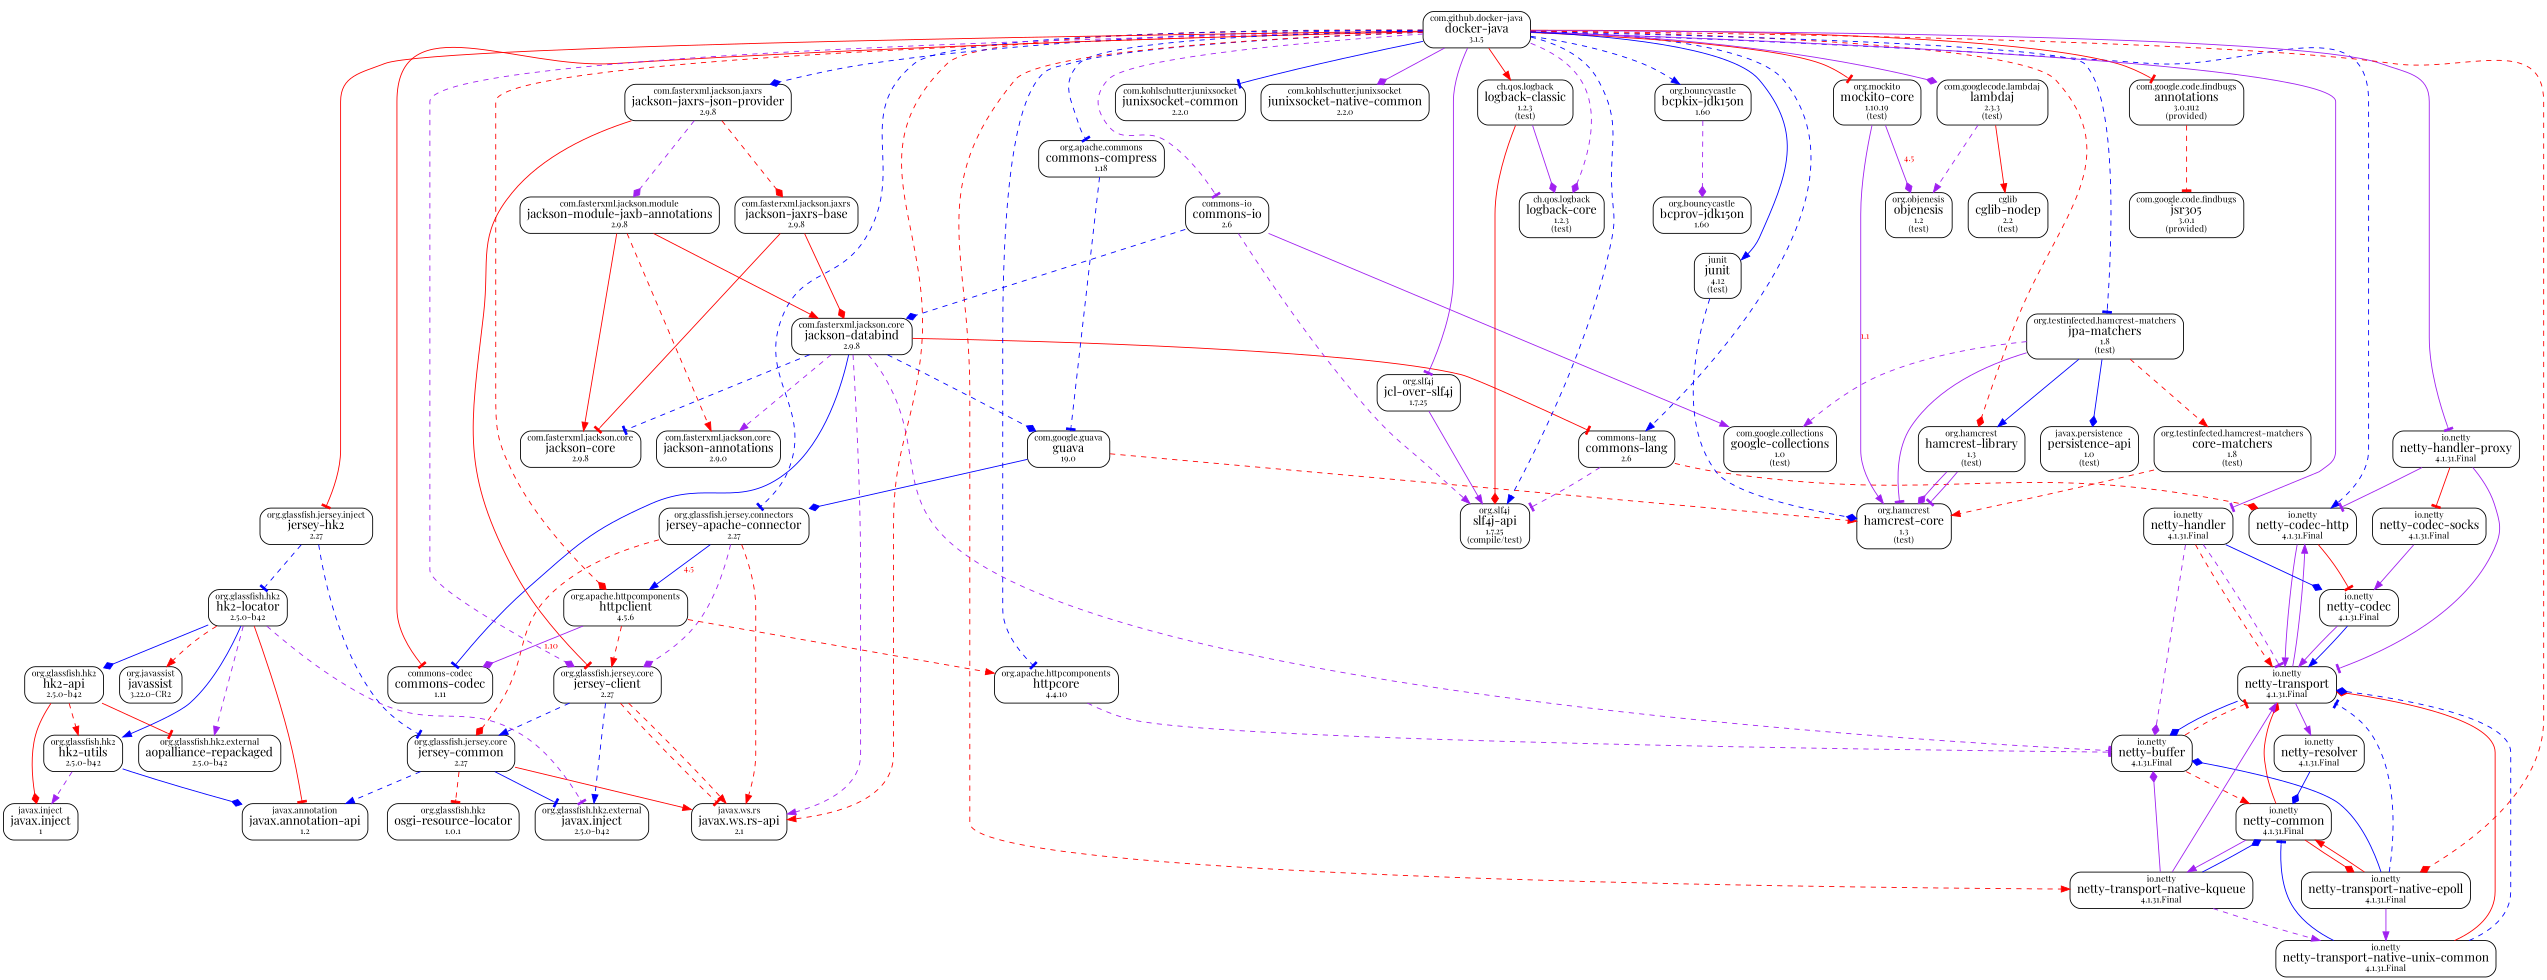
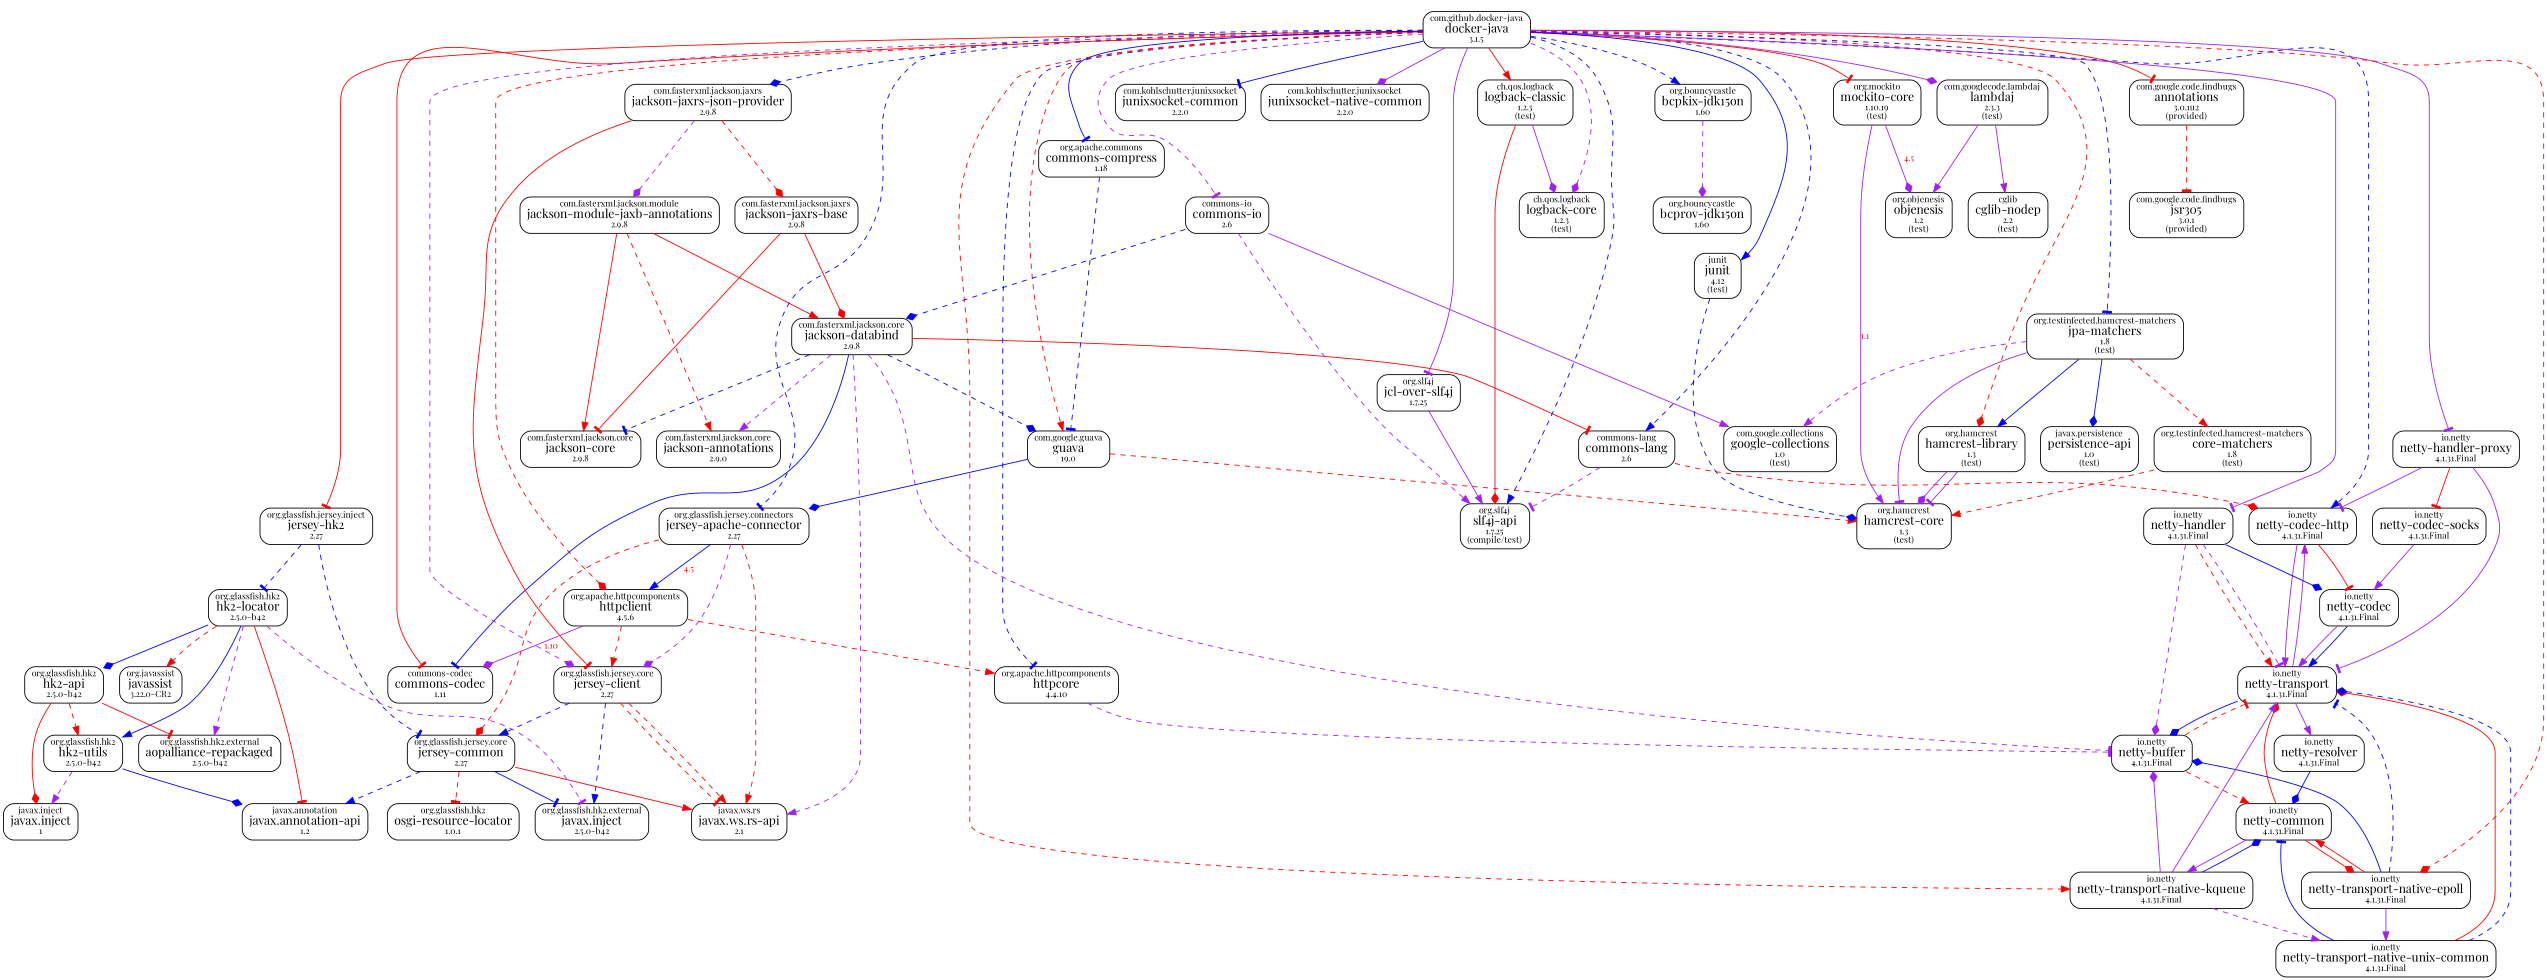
edge "com.github.docker-java" -> "org.apache.commons": style dashed -> solid
edge "com.googlecode.lambdaj" -> "org.objenesis": style dashed -> solid
edge "com.googlecode.lambdaj" -> "cglib": color red -> purple
edge "com.github.docker-java" -> "javax.ws.rs": now "com.github.docker-java" -> "com.google.guava"
